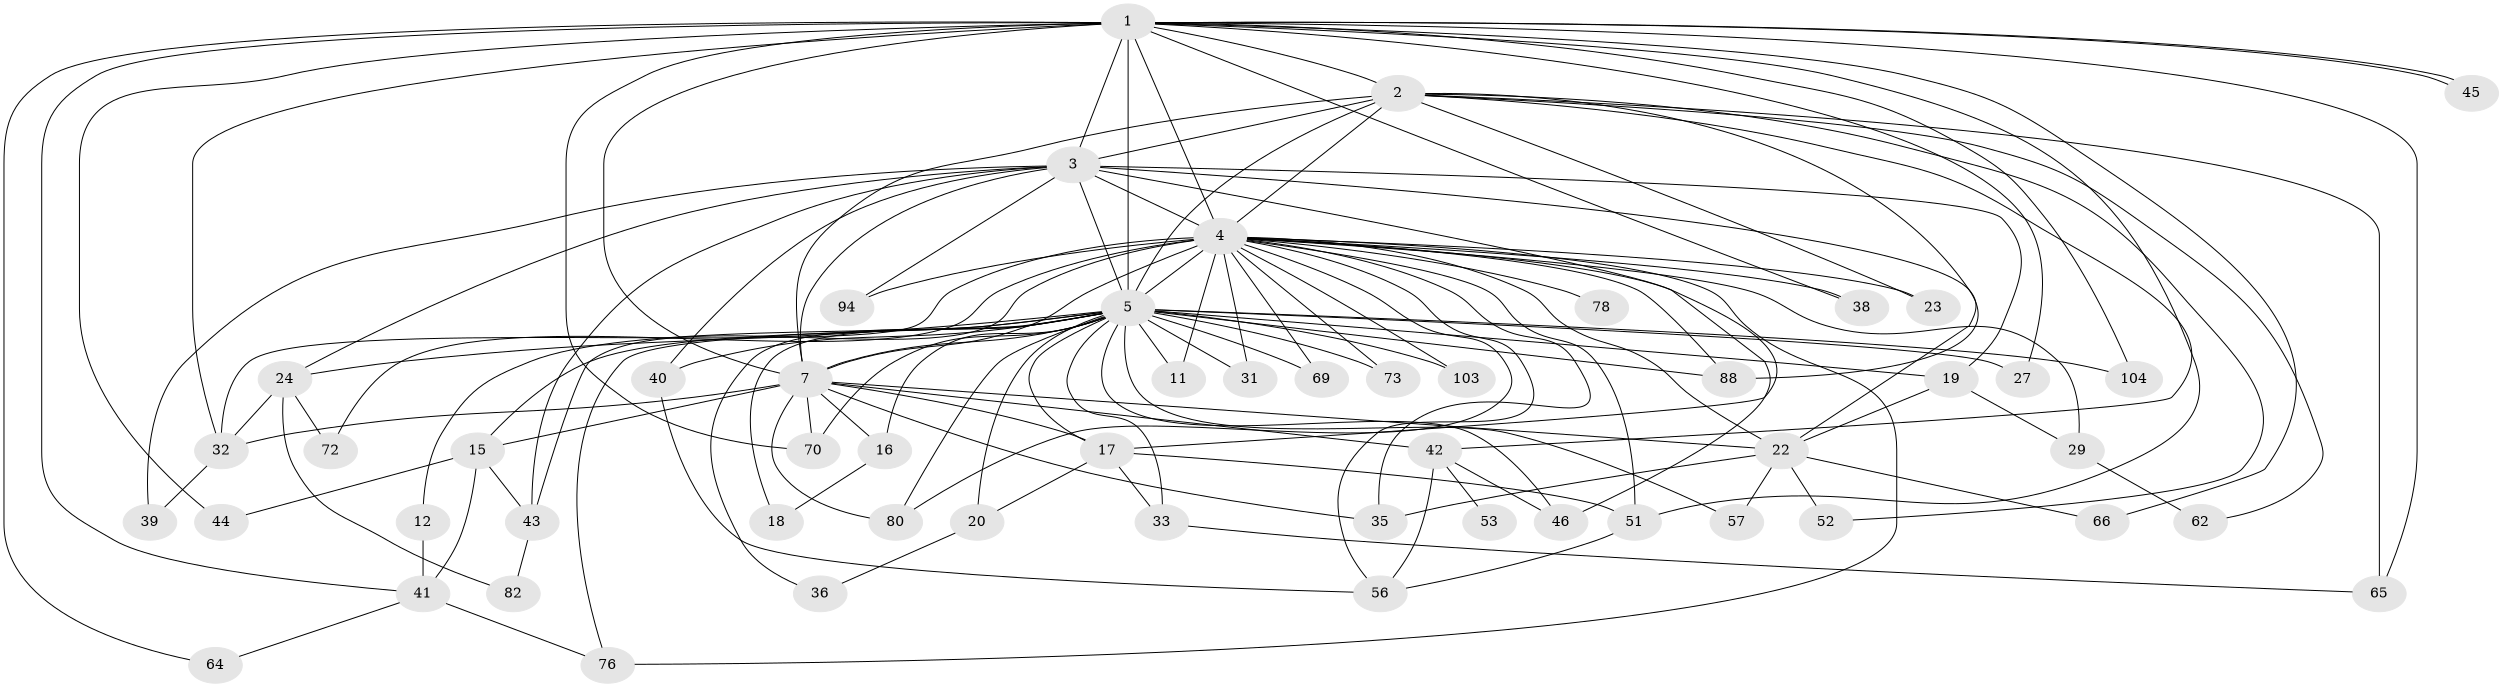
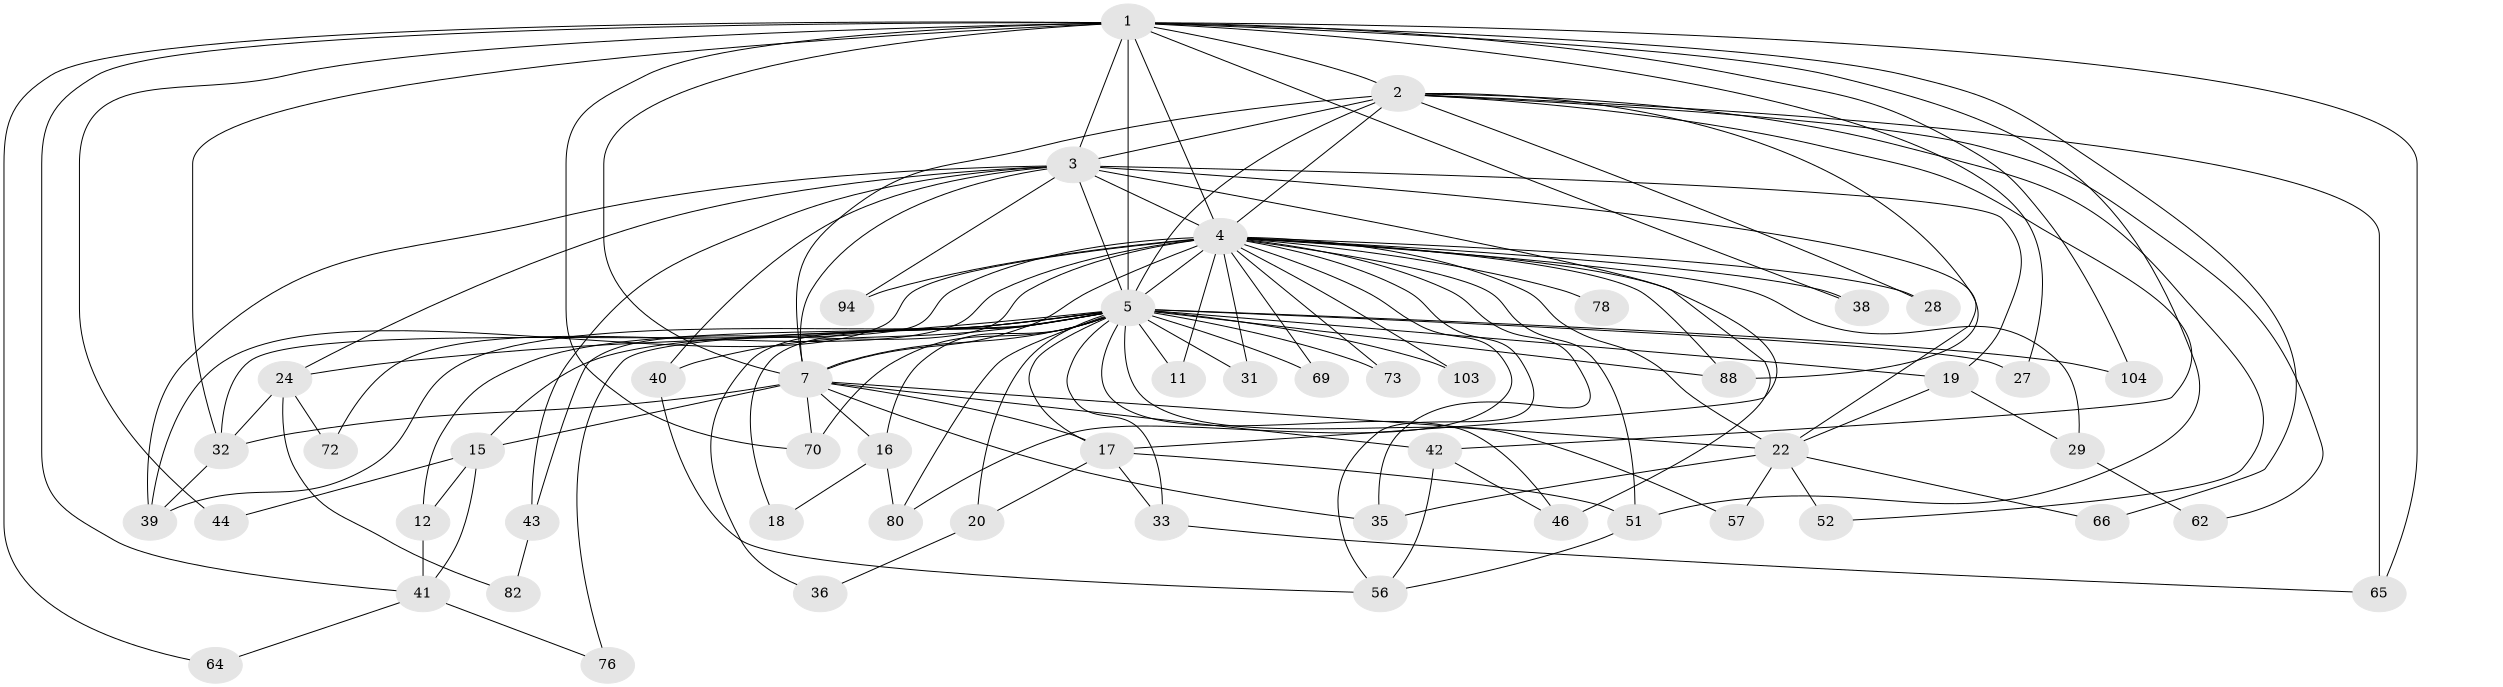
node "45": removed
node "23": label "23" -> "28"
edge "5" -- "39": added
edge "7" -- "80": now "16" -- "80"
edge "15" -- "43": now "15" -- "12"
node "53": removed
edge "4" -- "76": now "4" -- "39"
